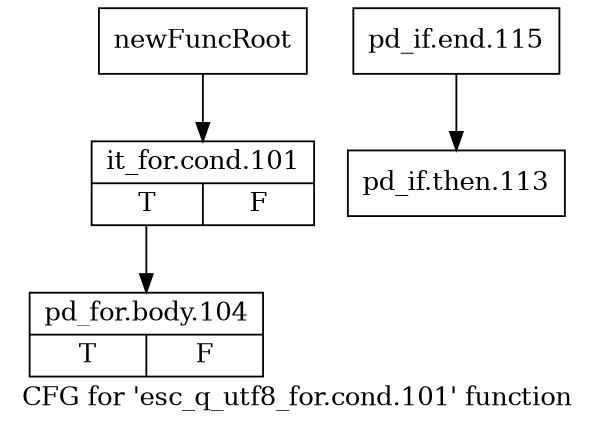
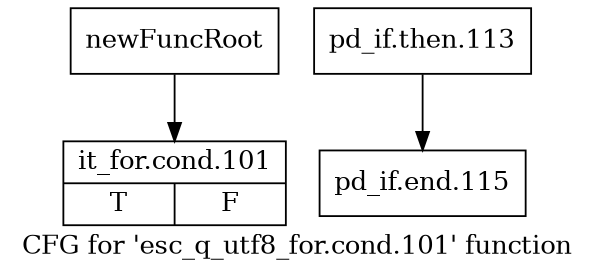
edge "pd_if.end.115" -> "pd_if.then.113": reversed
node "pd_for.body.104": removed
